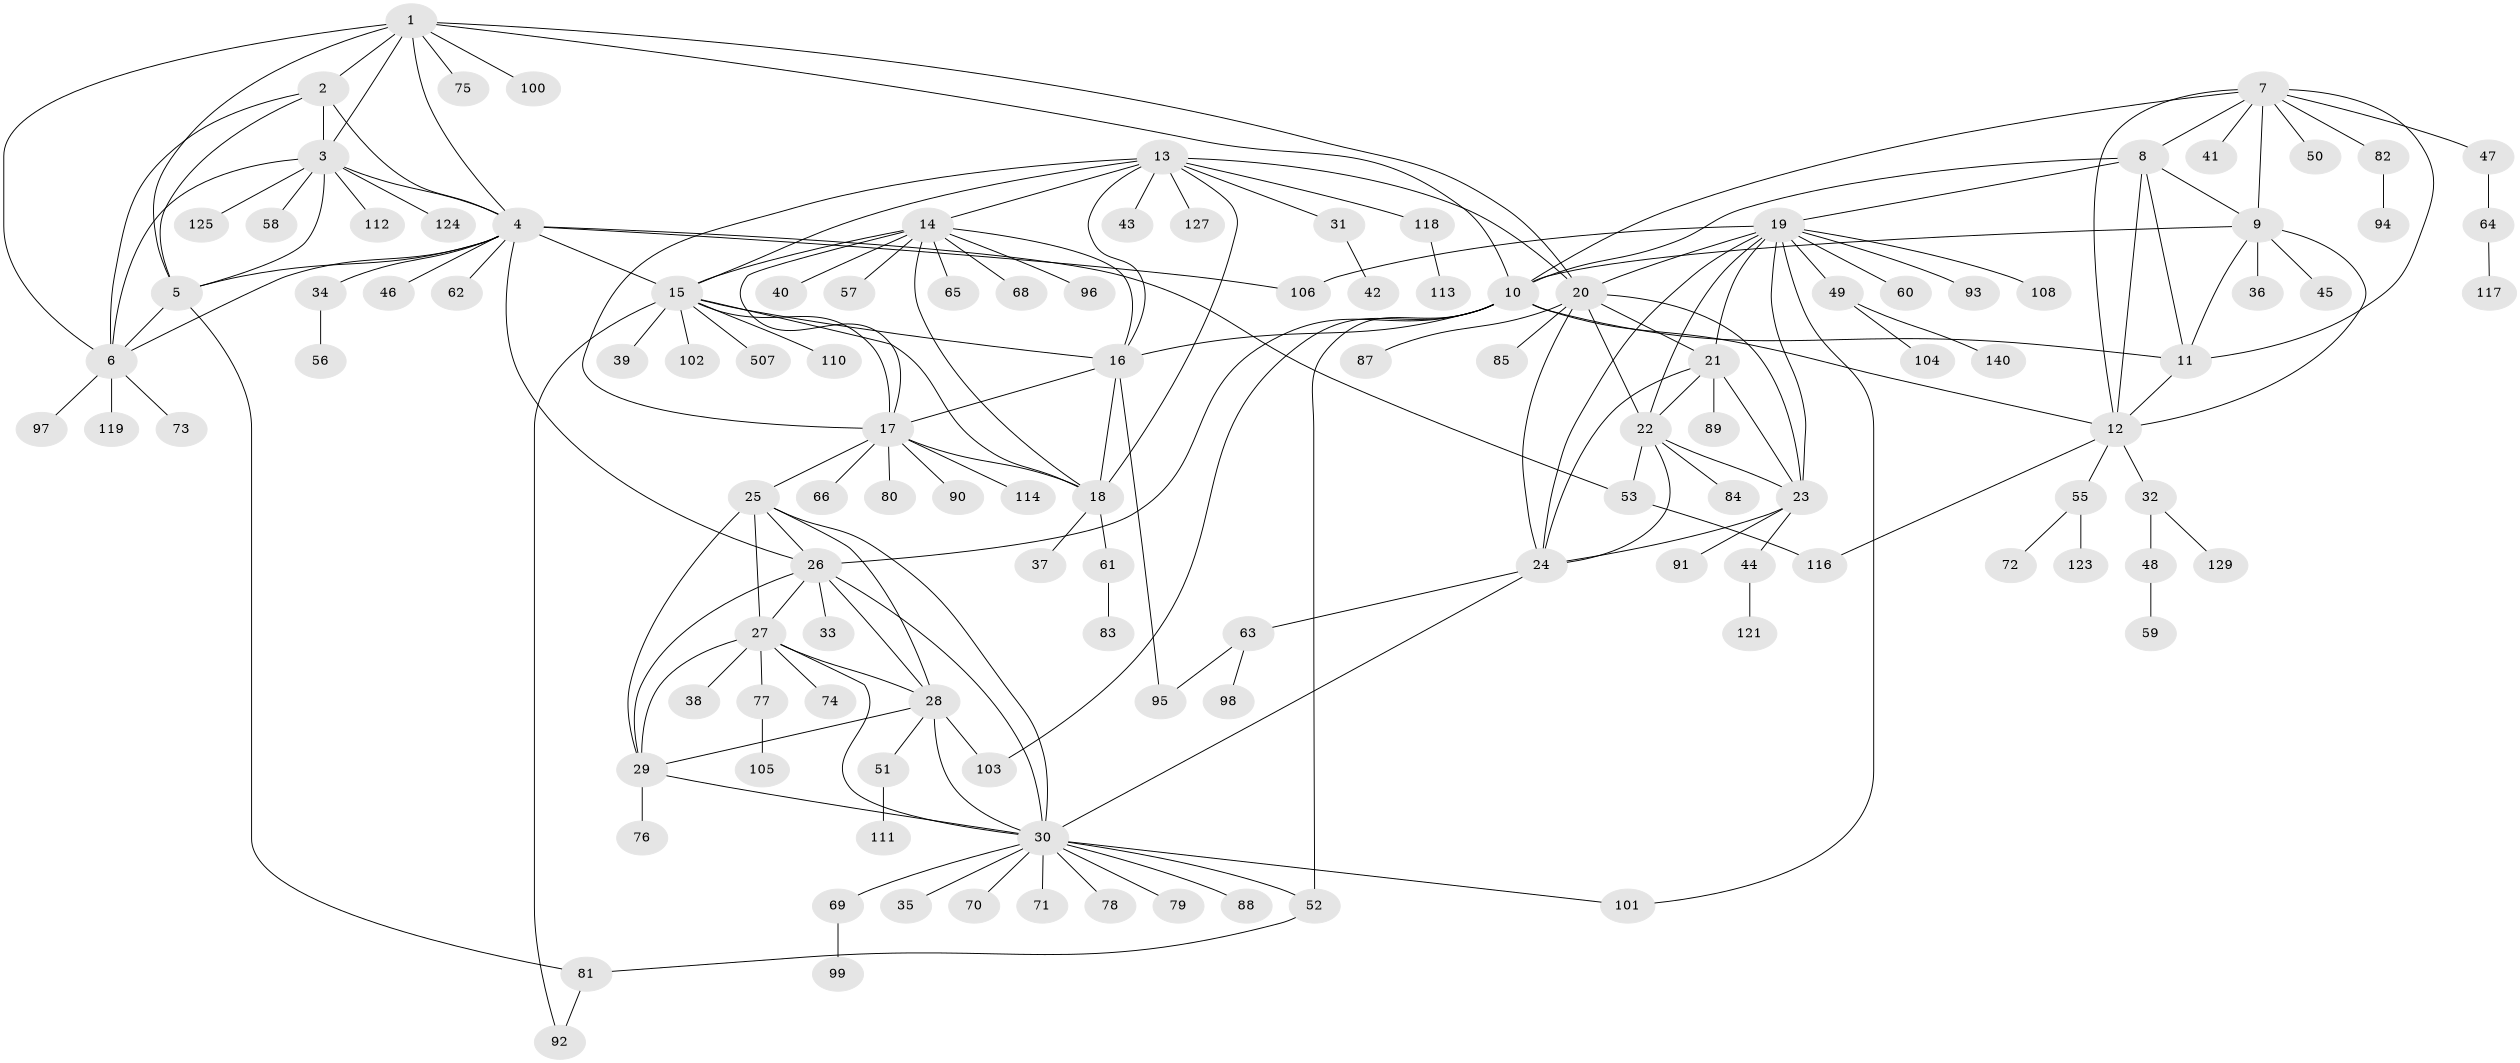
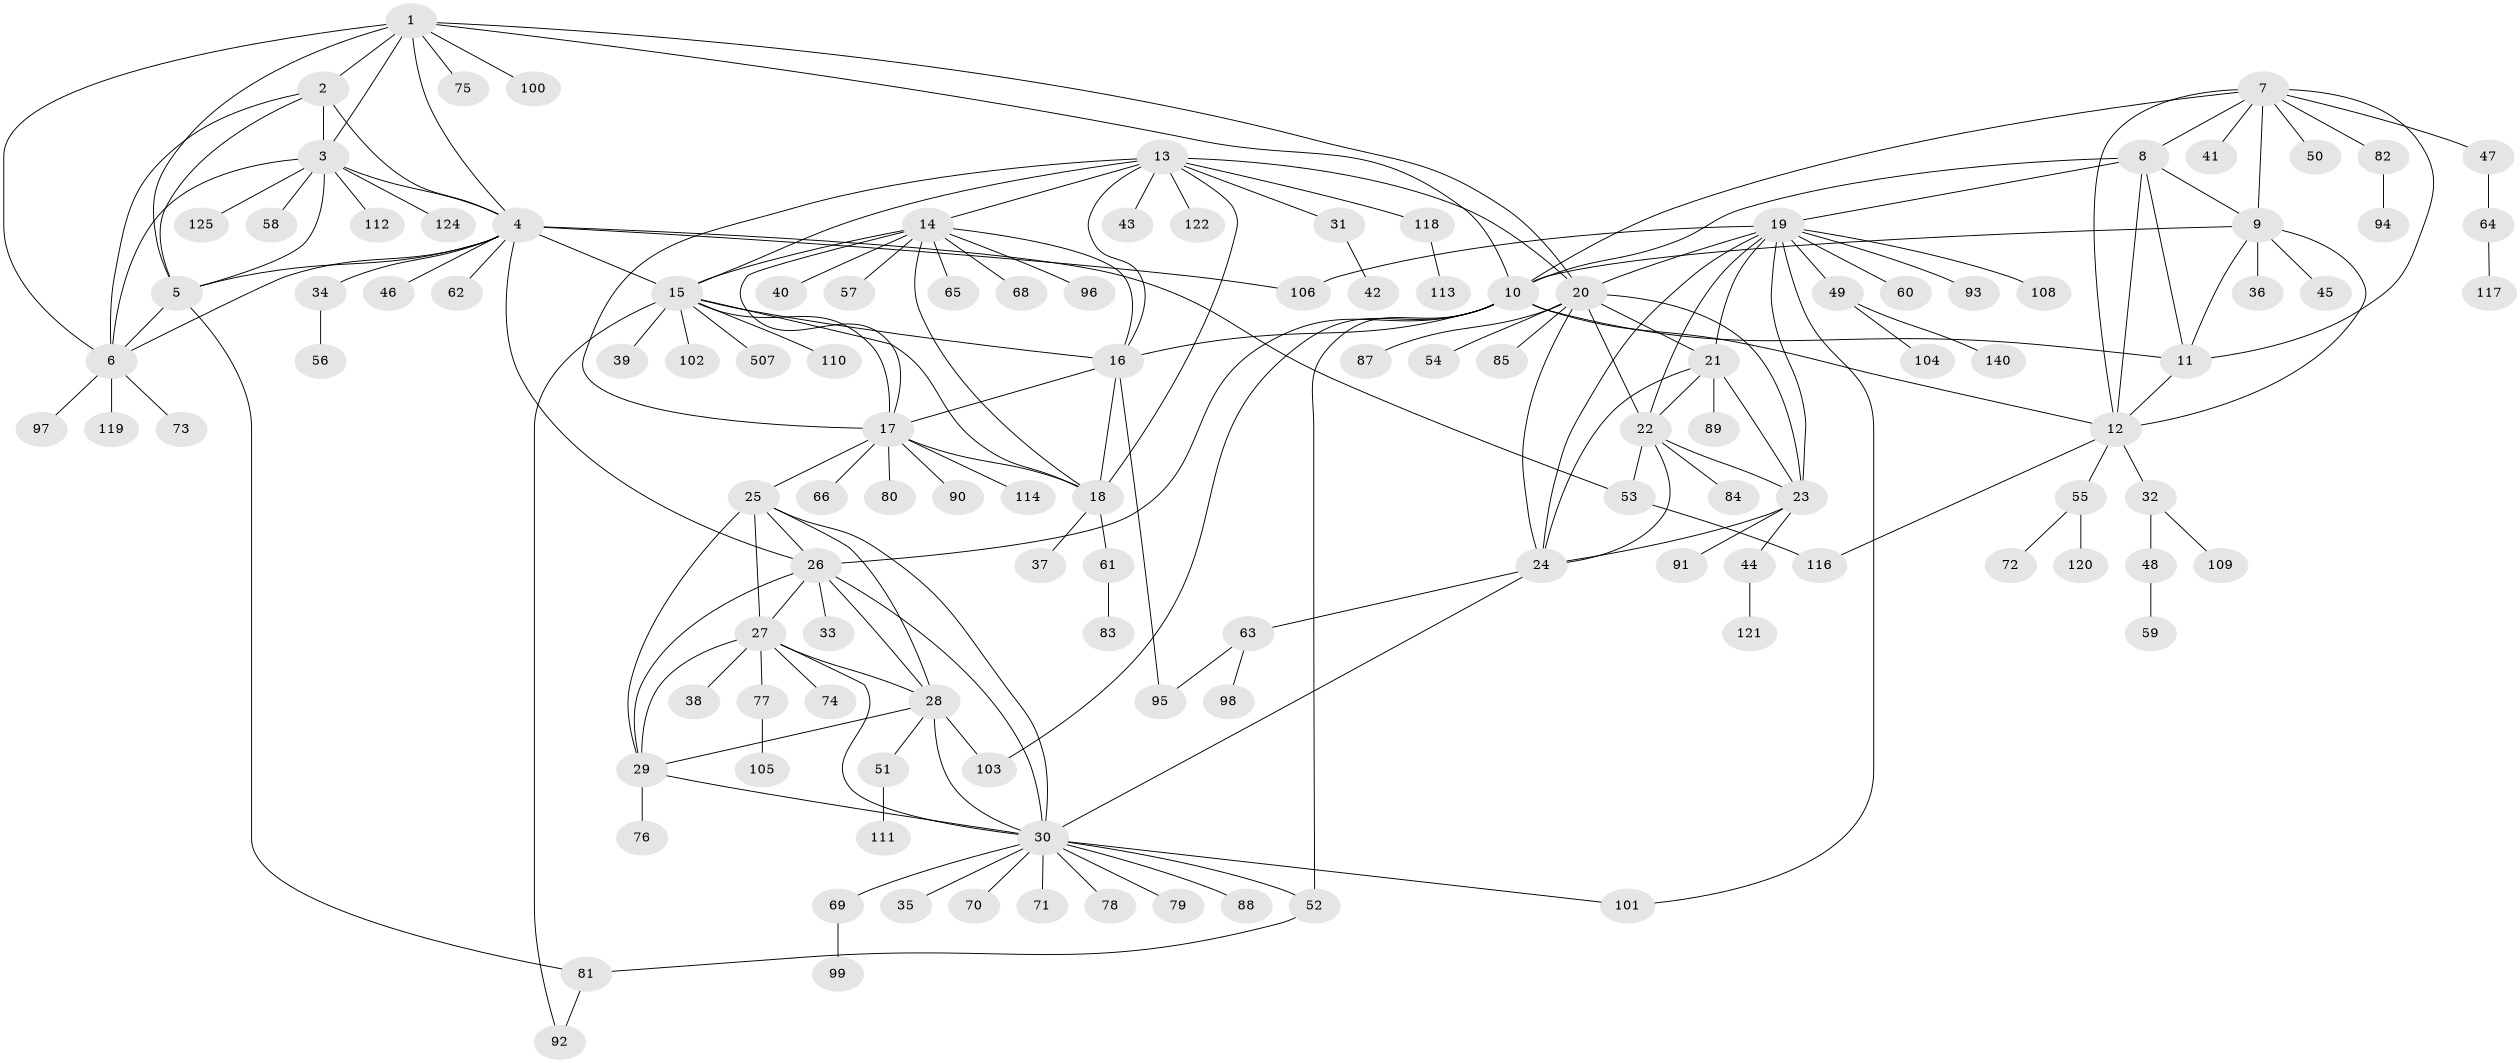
node "127": label "127" -> "122"
node "54": added
node "123": label "123" -> "120"
node "129": label "129" -> "109"
